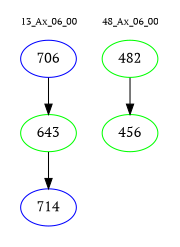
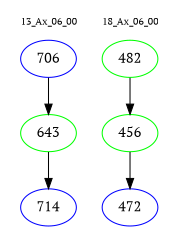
cluster "48_Ax_06_00": label "48_Ax_06_00" -> "18_Ax_06_00"
node "472": added
